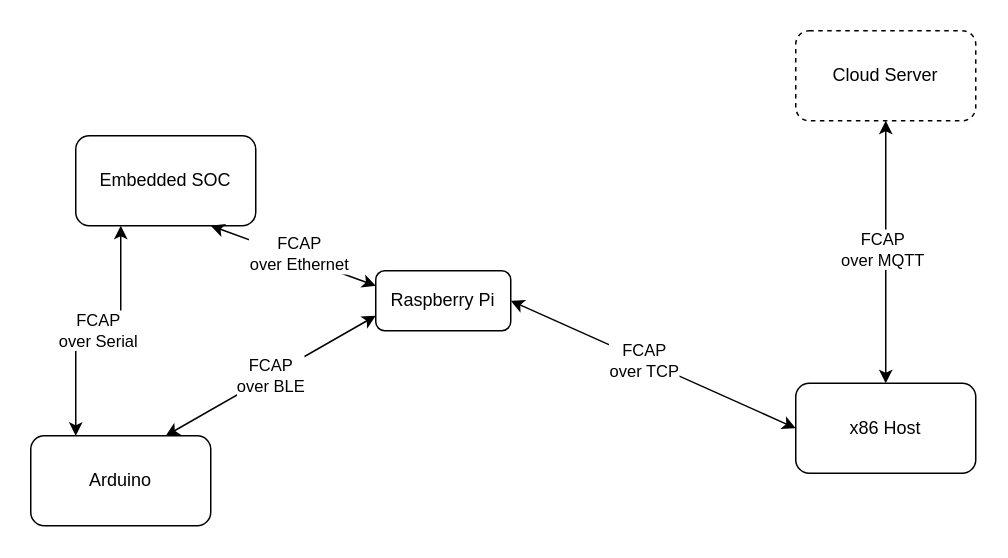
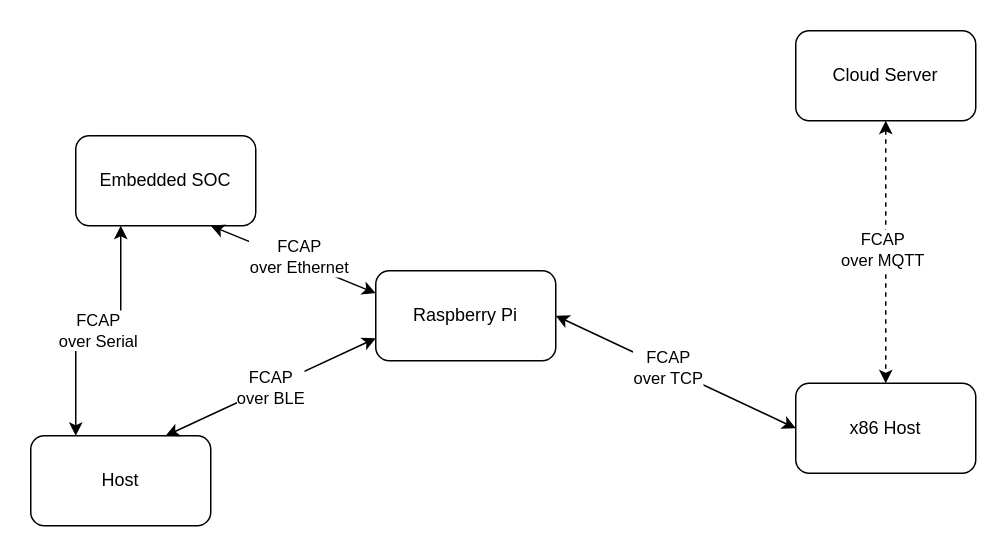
node "Cloud Server": style dashed -> solid
node "Raspberry Pi": size 135x60 -> 180x90
edge "Cloud Server" -- "x86 Host": style solid -> dashed
node "Arduino": label "Arduino" -> "Host"
